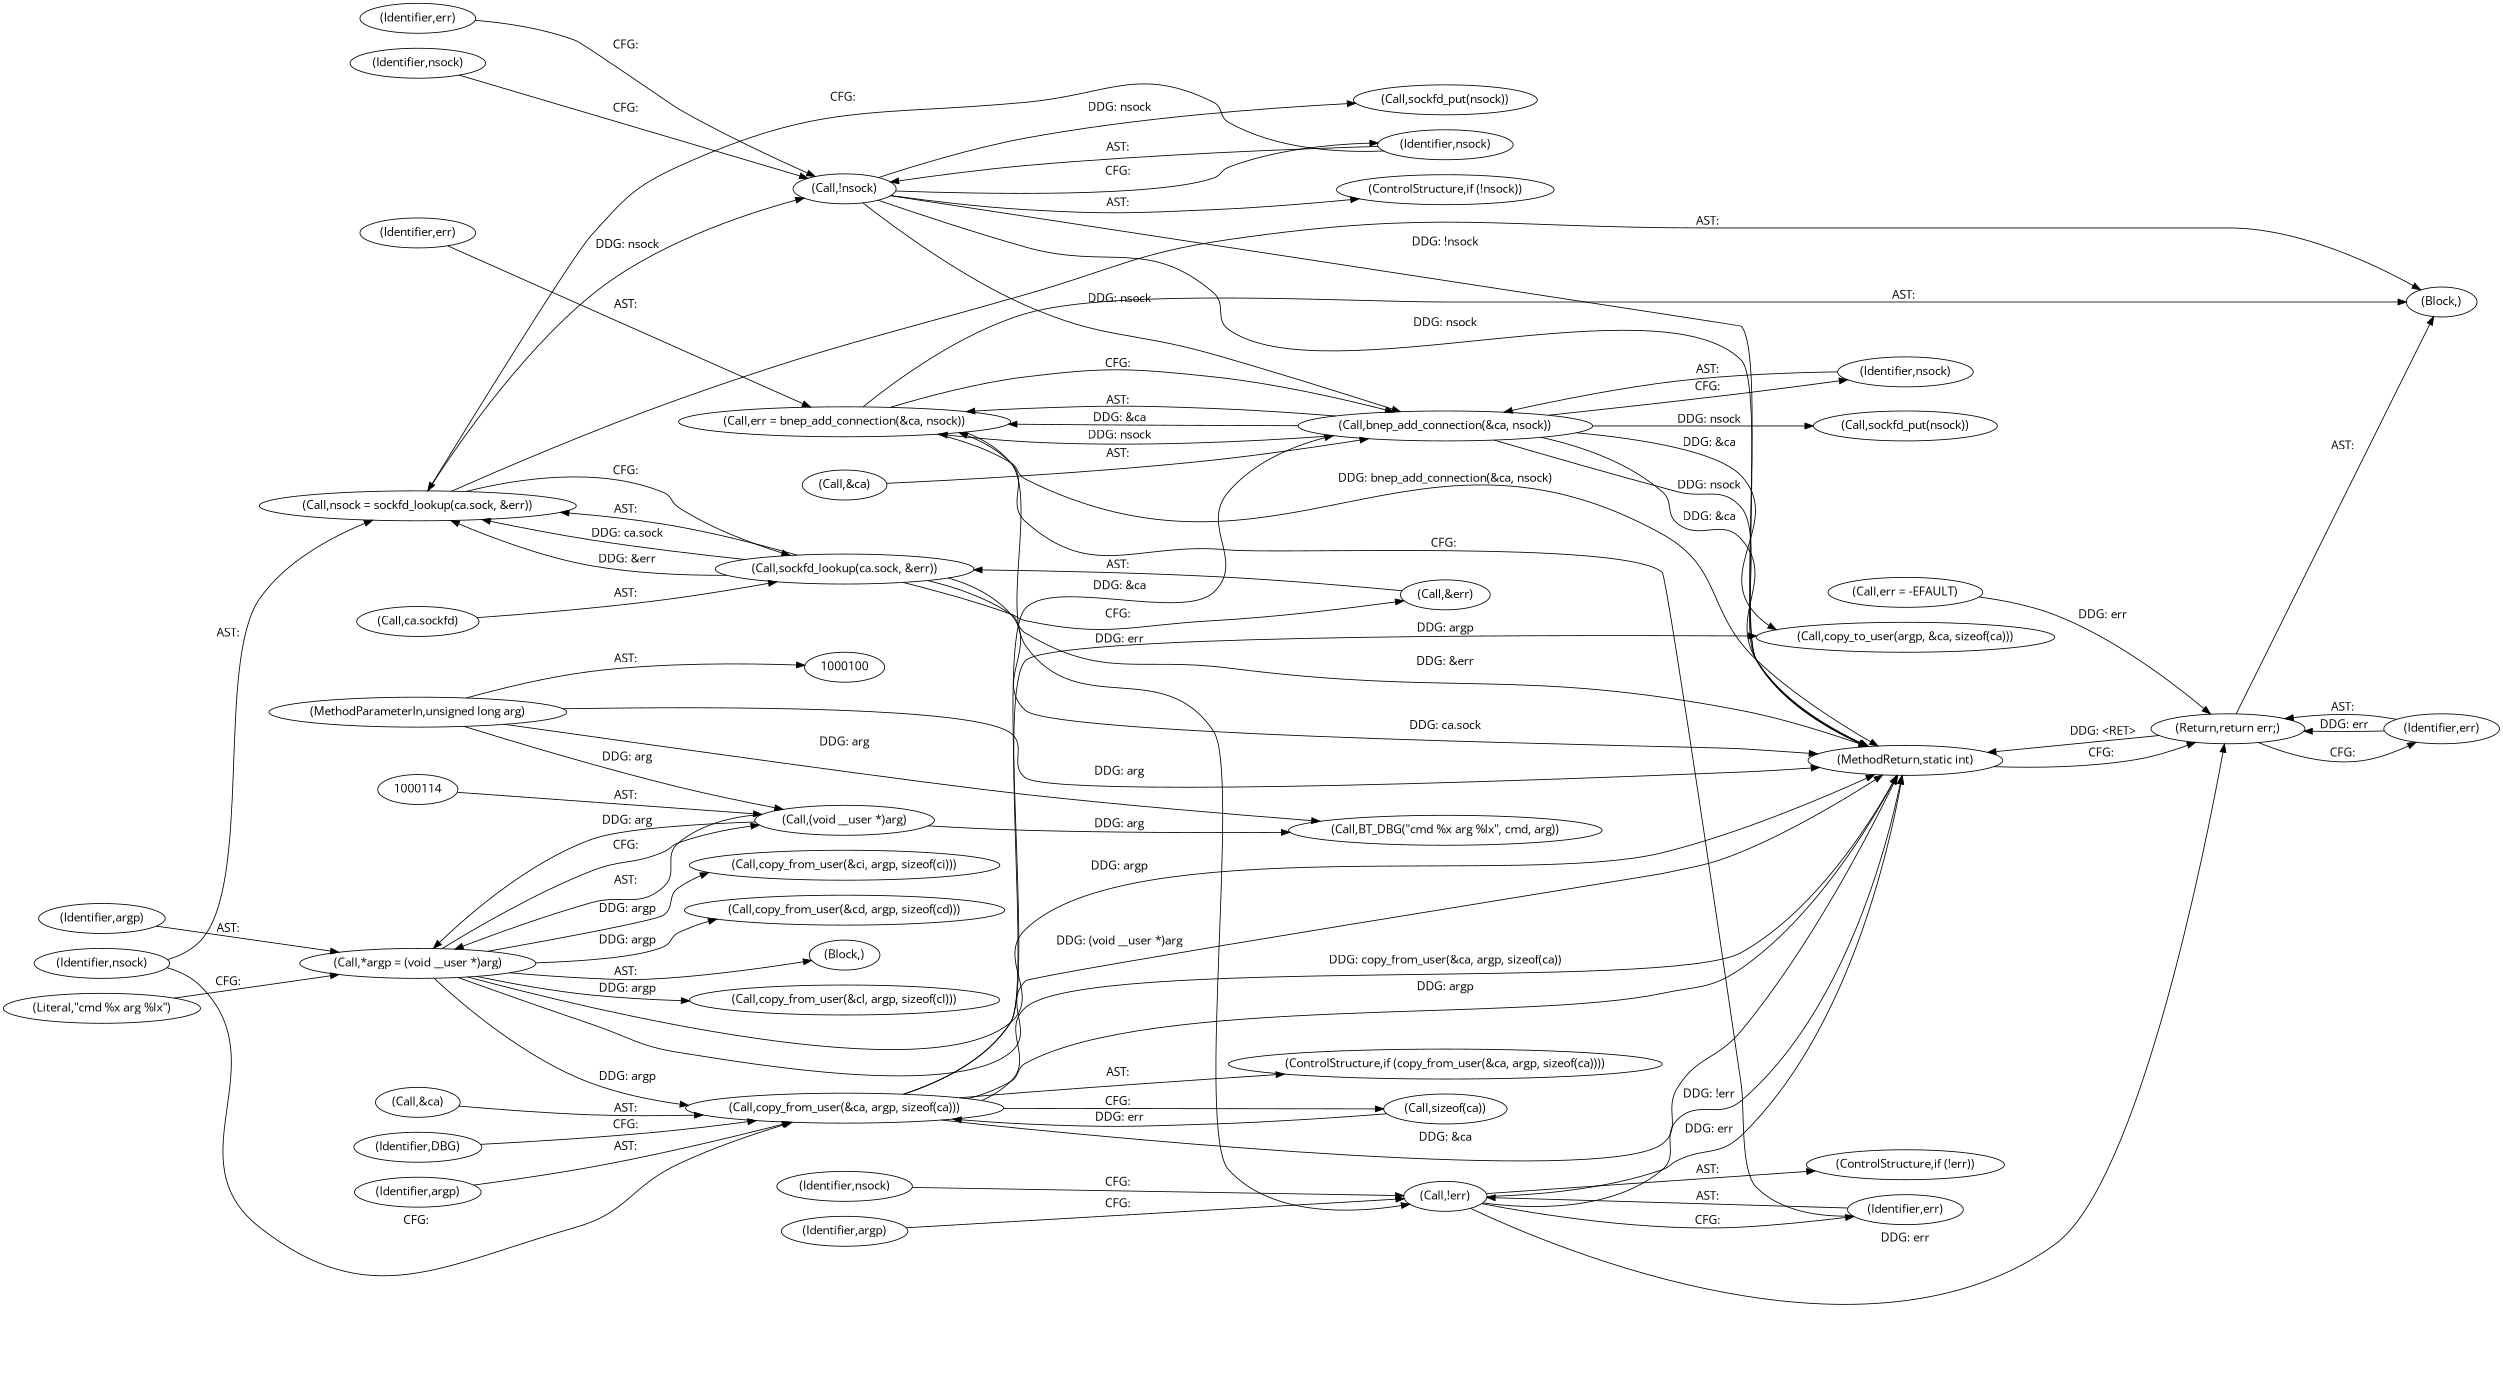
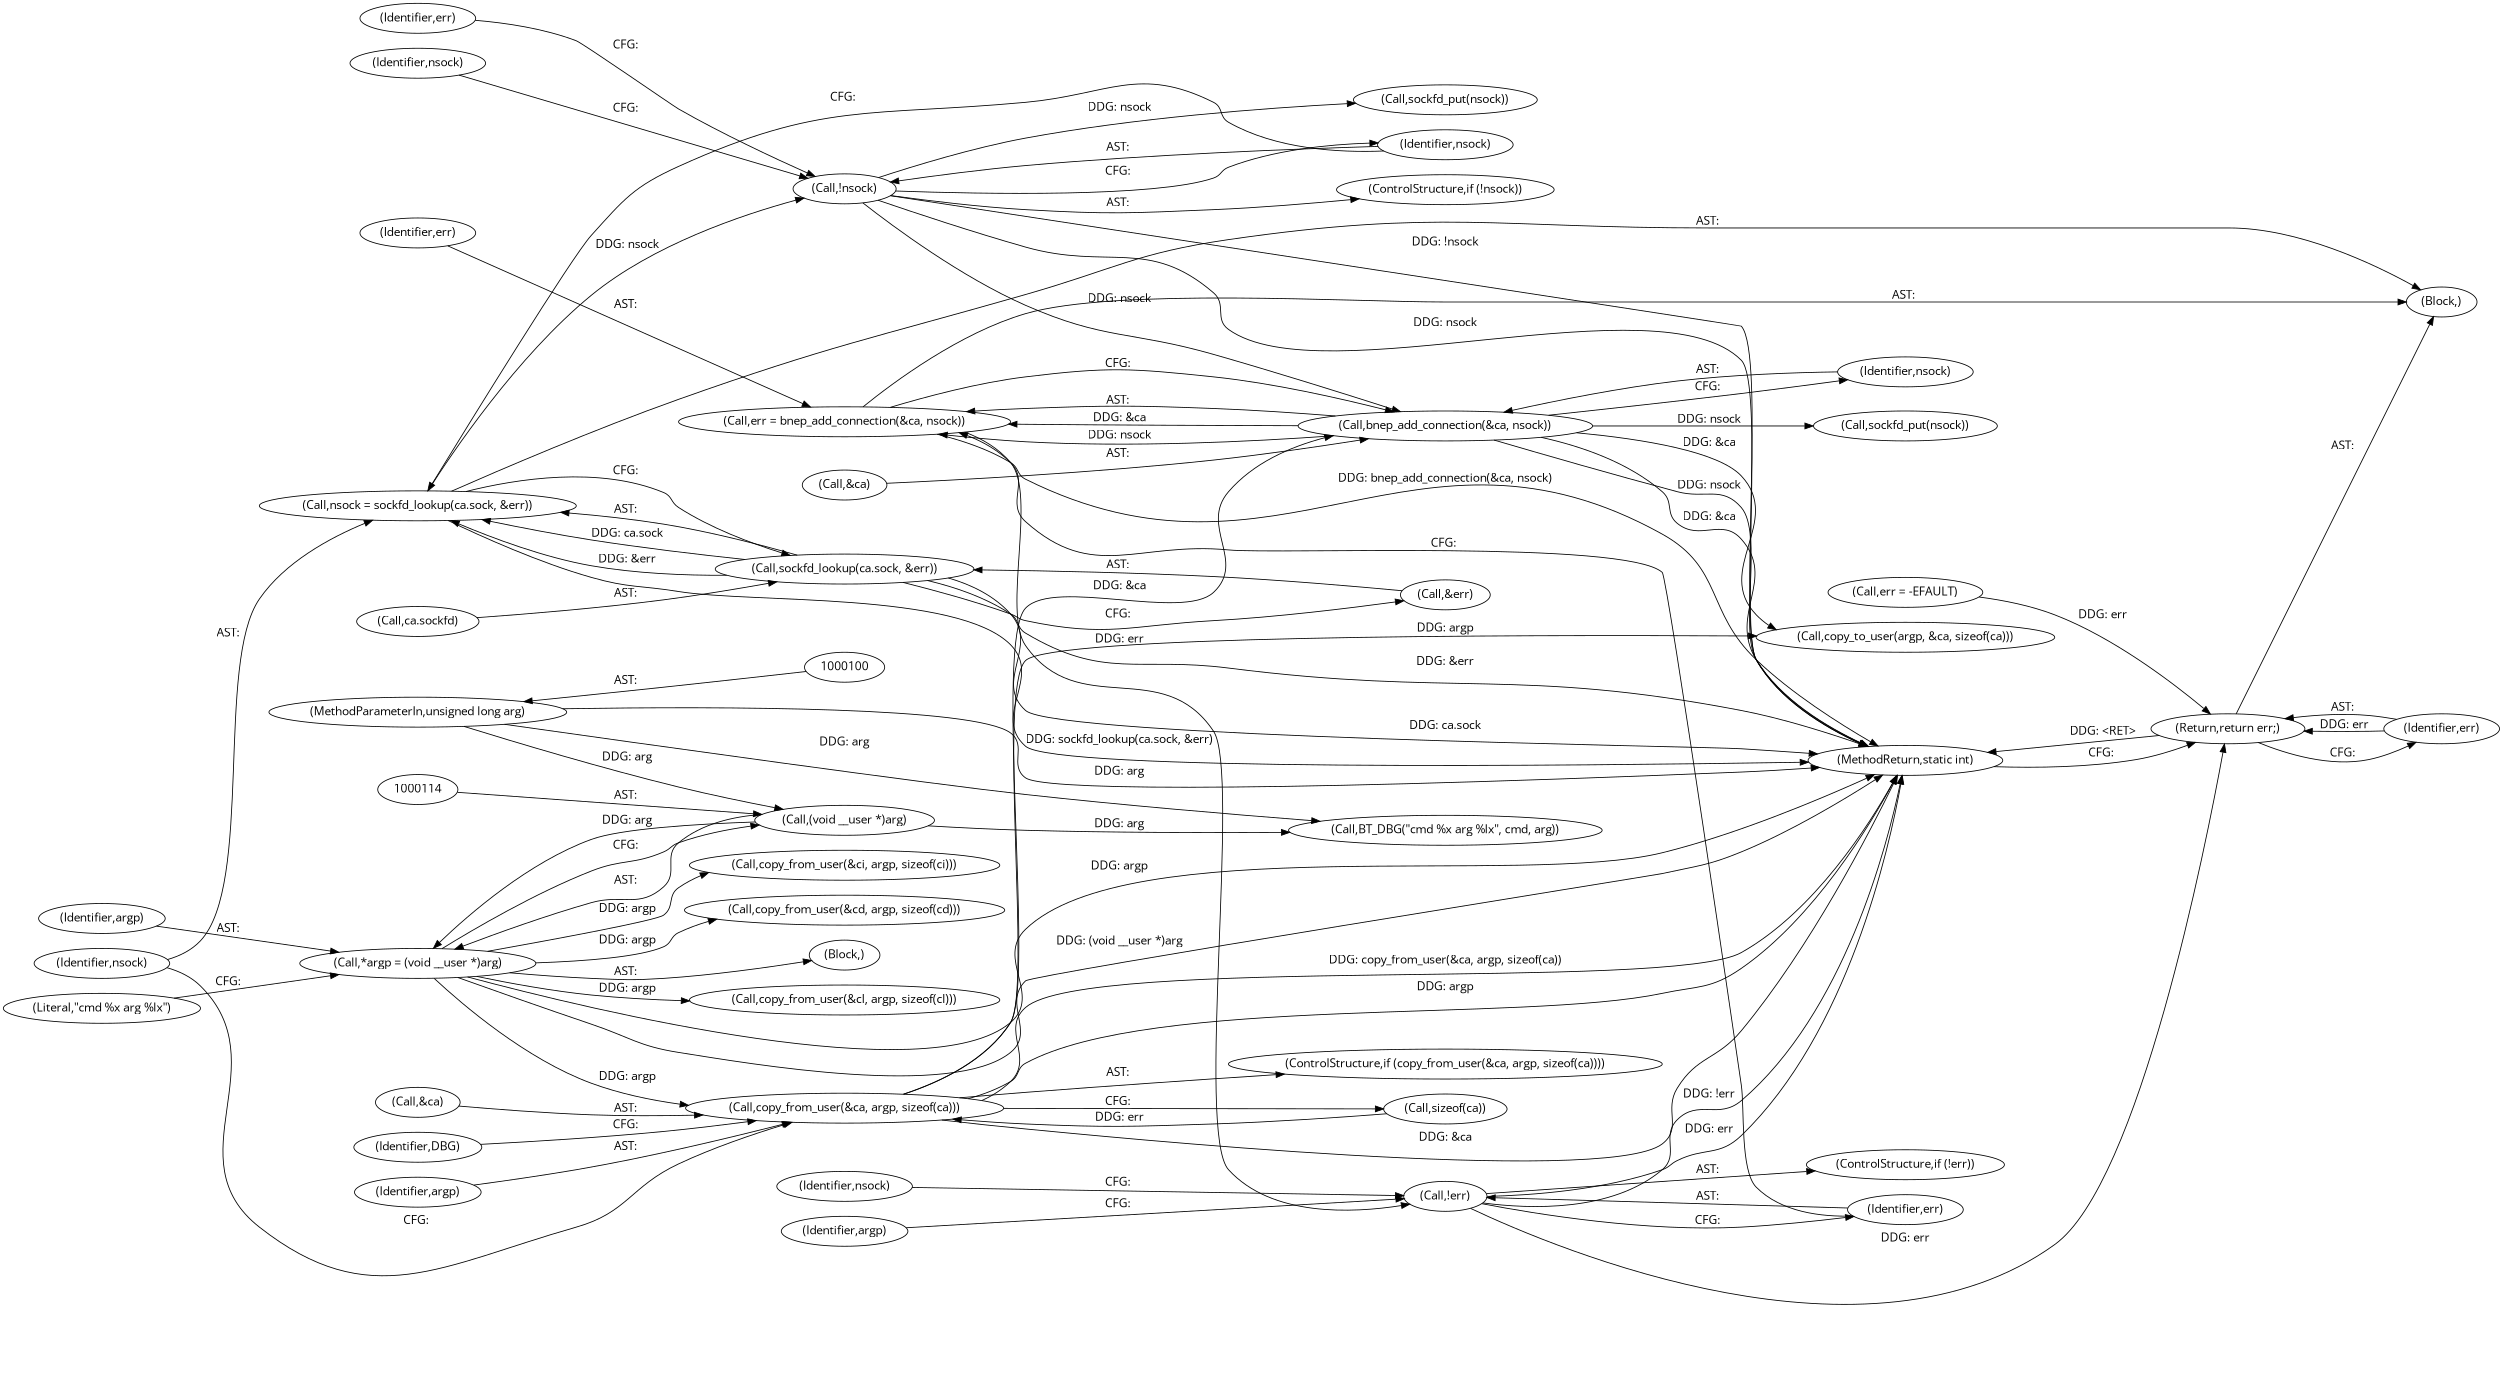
edge "(MethodParameterIn,unsigned long arg)" -> "1000100": reversed
edge "(Call,nsock = sockfd_lookup(ca.sock, &err))" -> "(MethodReturn,static int)": added, label "DDG: sockfd_lookup(ca.sock, &err)"
